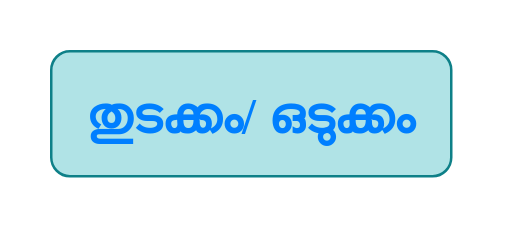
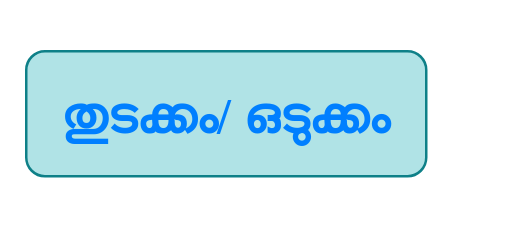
node "തുടക്കം/ ഒടുക്കം": moved (251, 114) -> (226, 114)
